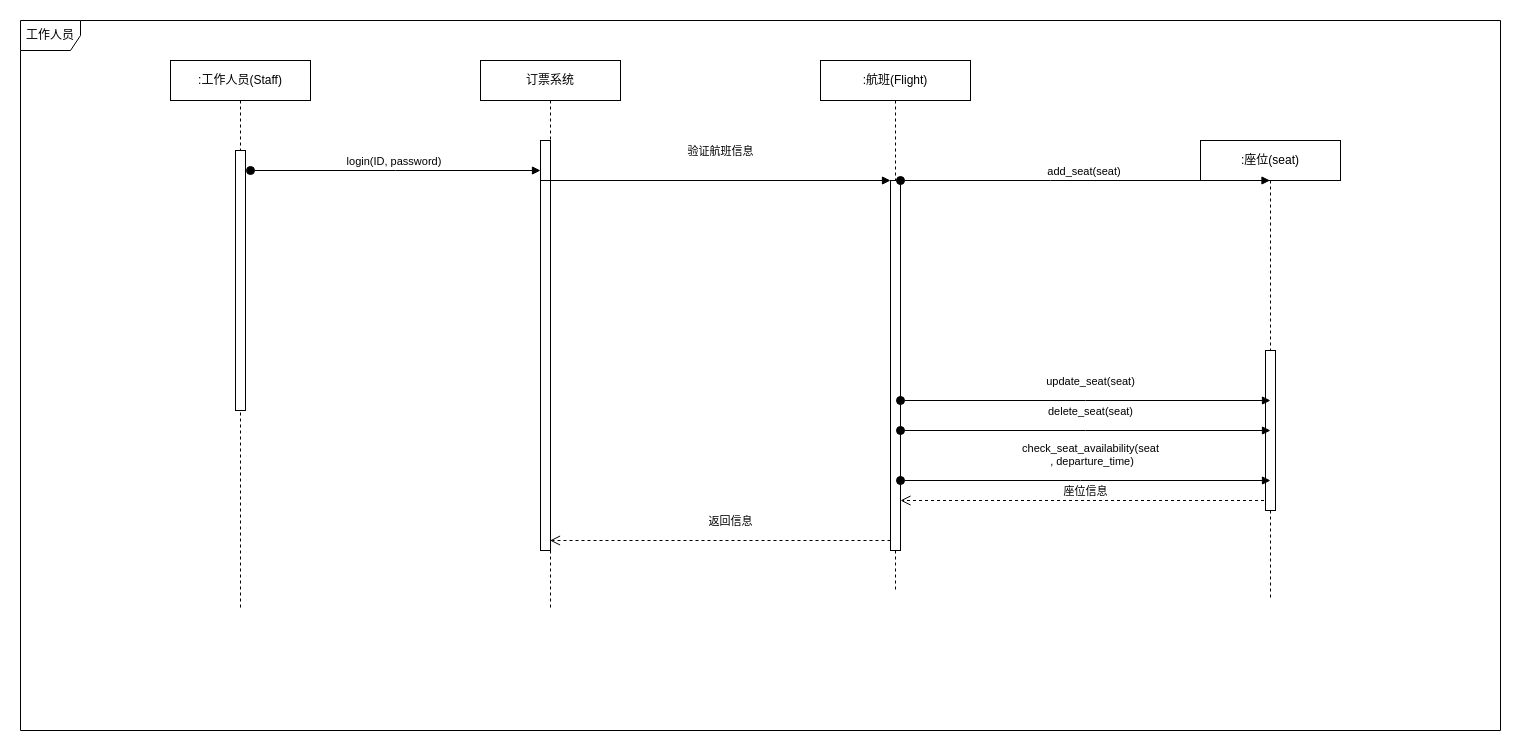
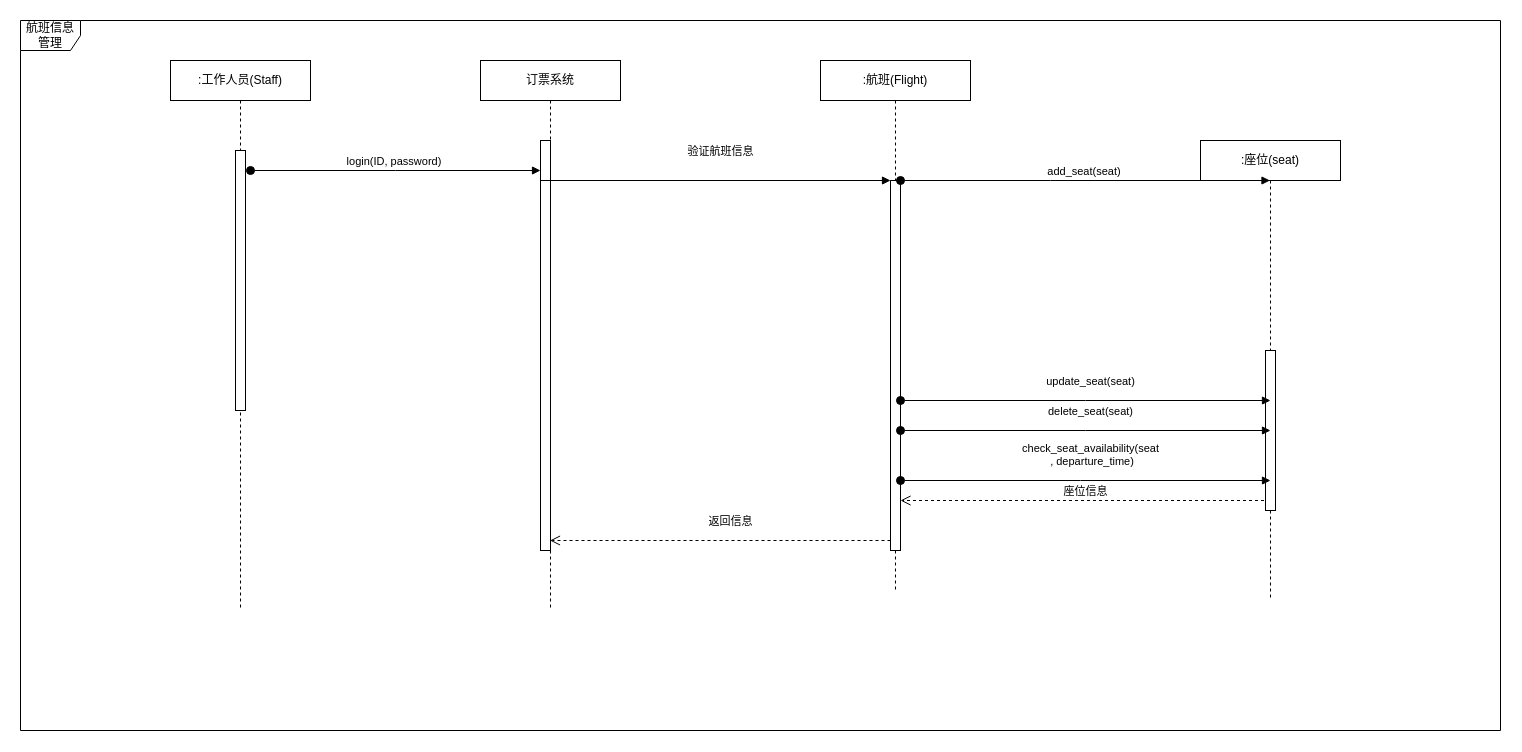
node "工作人员": label "工作人员" -> "航班信息管理"
